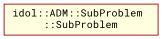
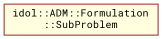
node "idol::ADM::SubProblem ::SubProblem": label "idol::ADM::SubProblem ::SubProblem" -> "idol::ADM::Formulation ::SubProblem"
